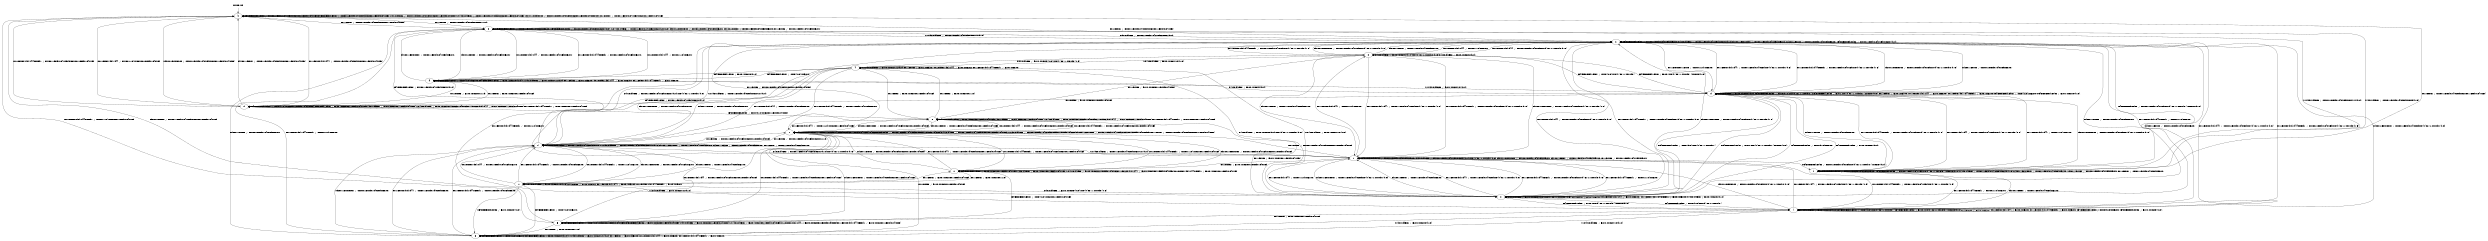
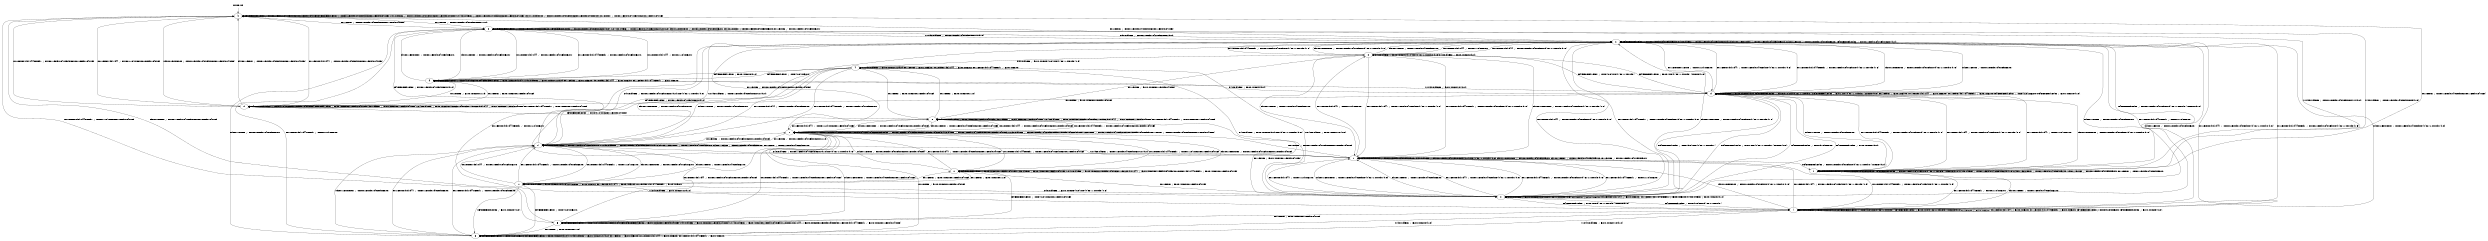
edge "t" -> "l": removed, label "UnSubScribeC2 / Empty__c2_UnSubAck"
edge "d" -> "p": reversed
edge "n" -> "q": now "o" -> "q"
